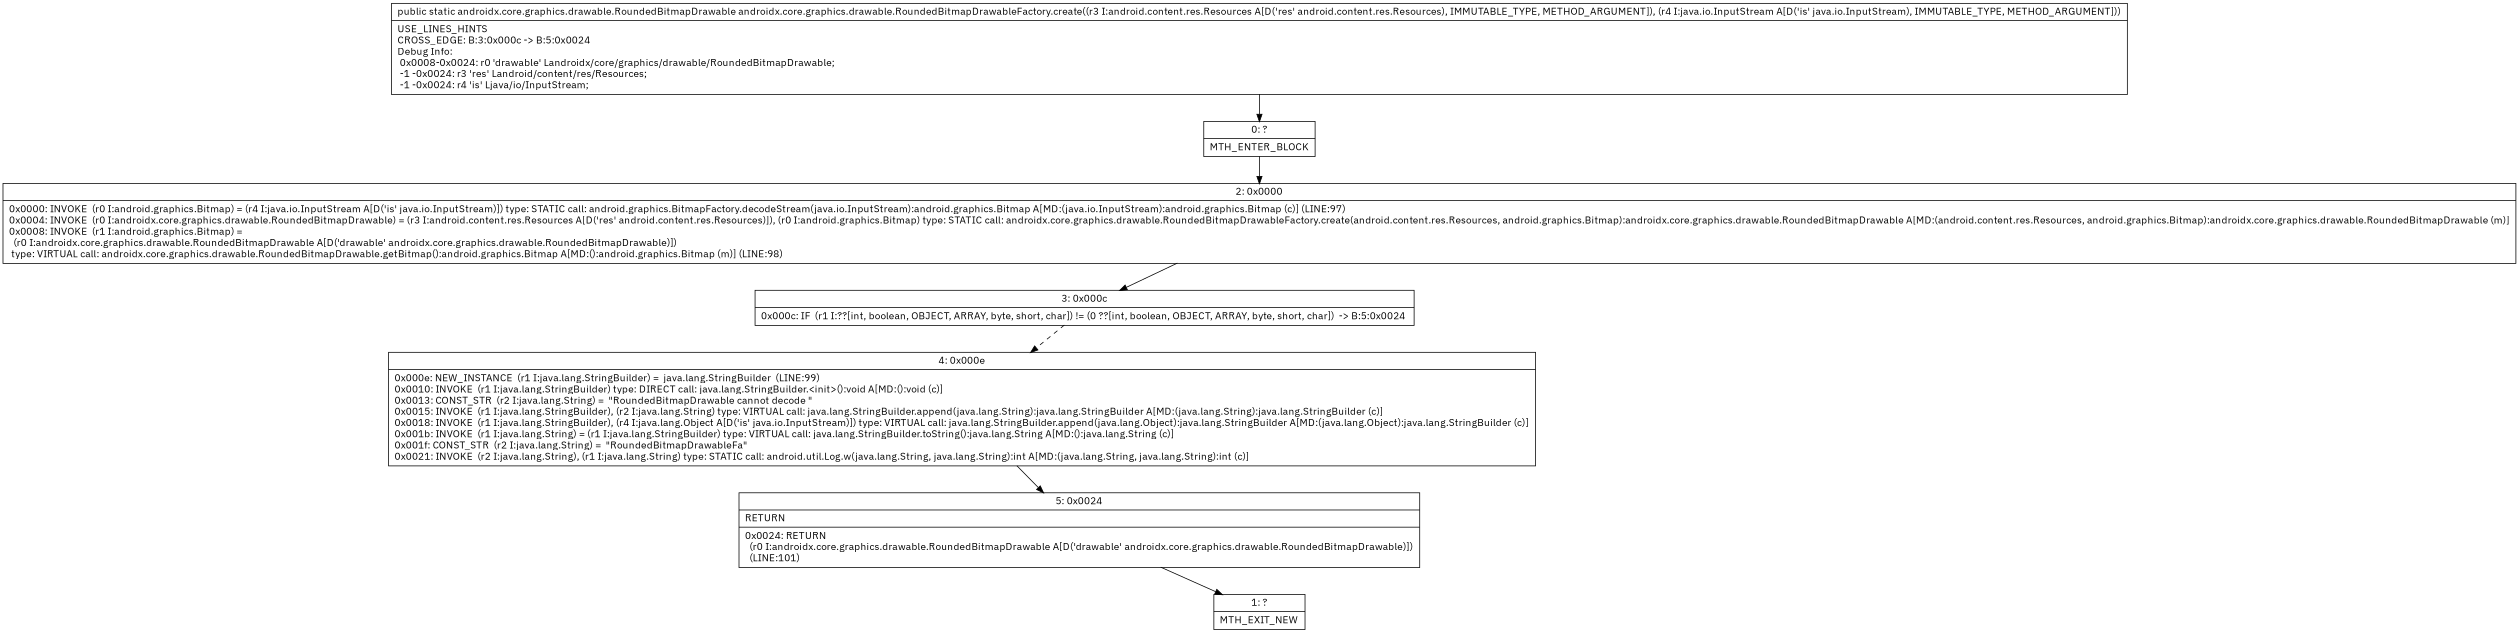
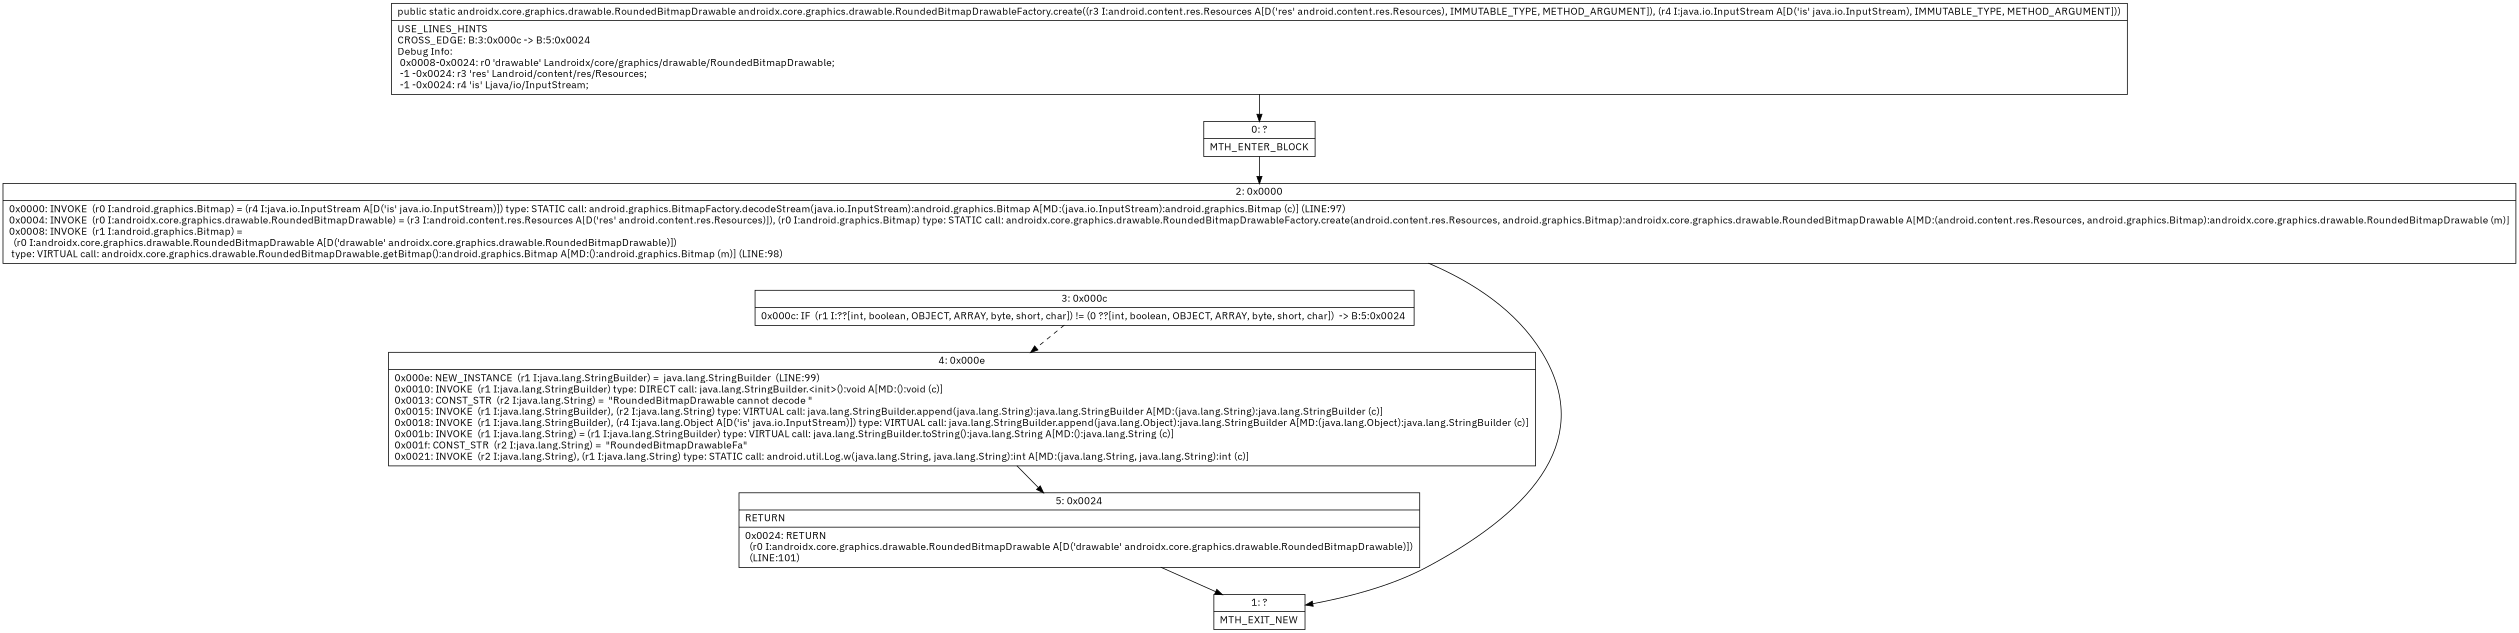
edge "2: 0x0000" -> "3: 0x000c": now "2: 0x0000" -> "1: ?"
